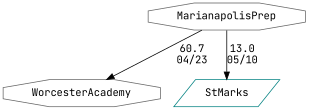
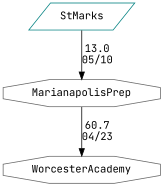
edge "MarianapolisPrep" -> "StMarks": reversed
